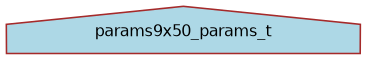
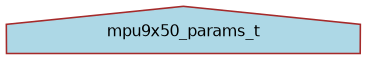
node "params9x50_params_t": label "params9x50_params_t" -> "mpu9x50_params_t"
